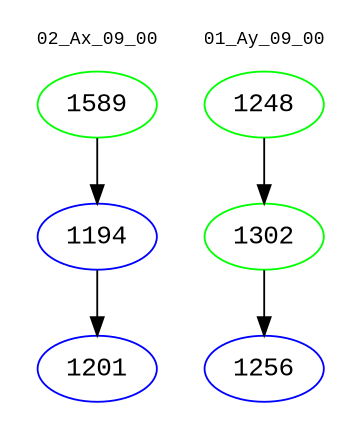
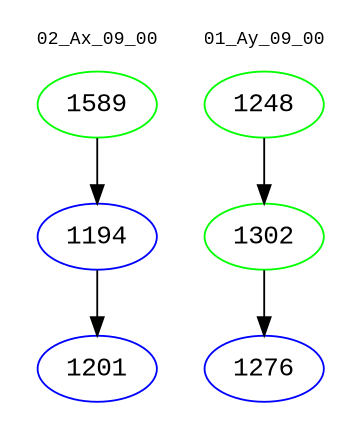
node "1256": label "1256" -> "1276"
